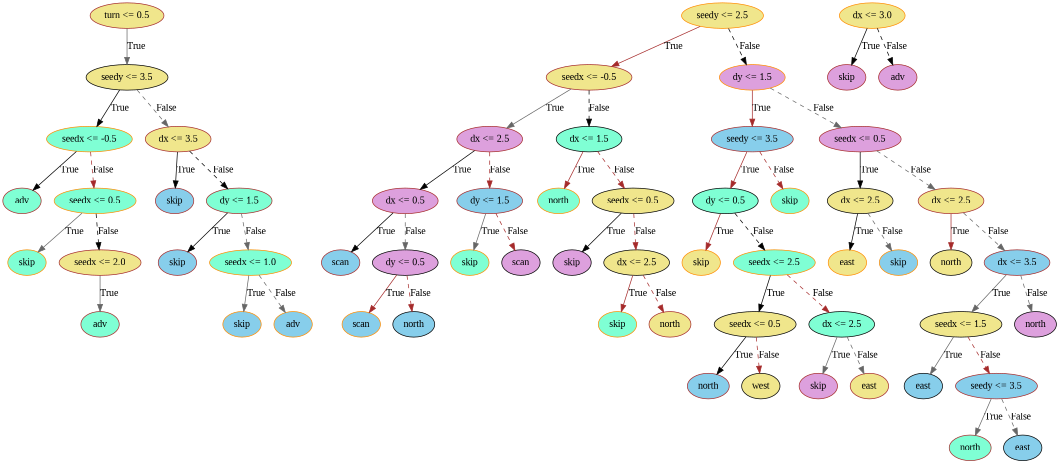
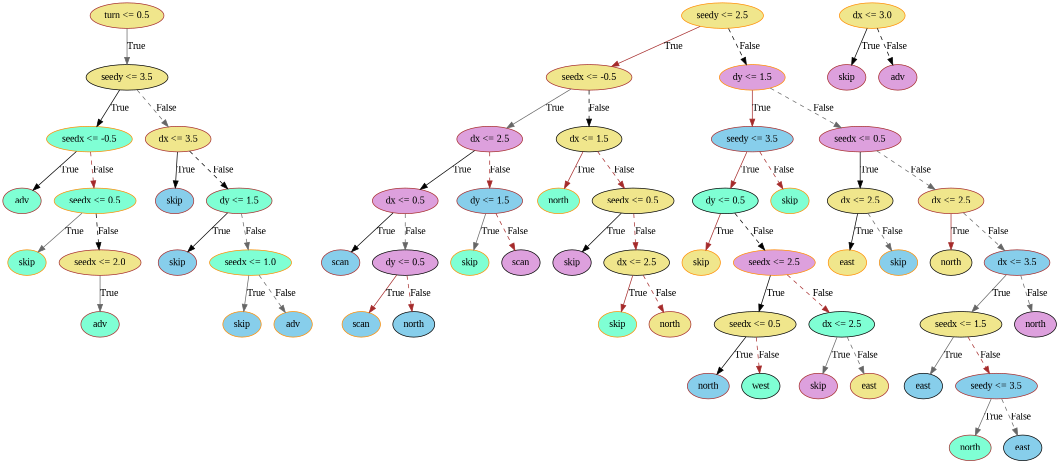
node "dx <= 1.5": fillcolor aquamarine -> khaki
node "seedx <= 2.5": fillcolor aquamarine -> plum
node "west": fillcolor khaki -> aquamarine
